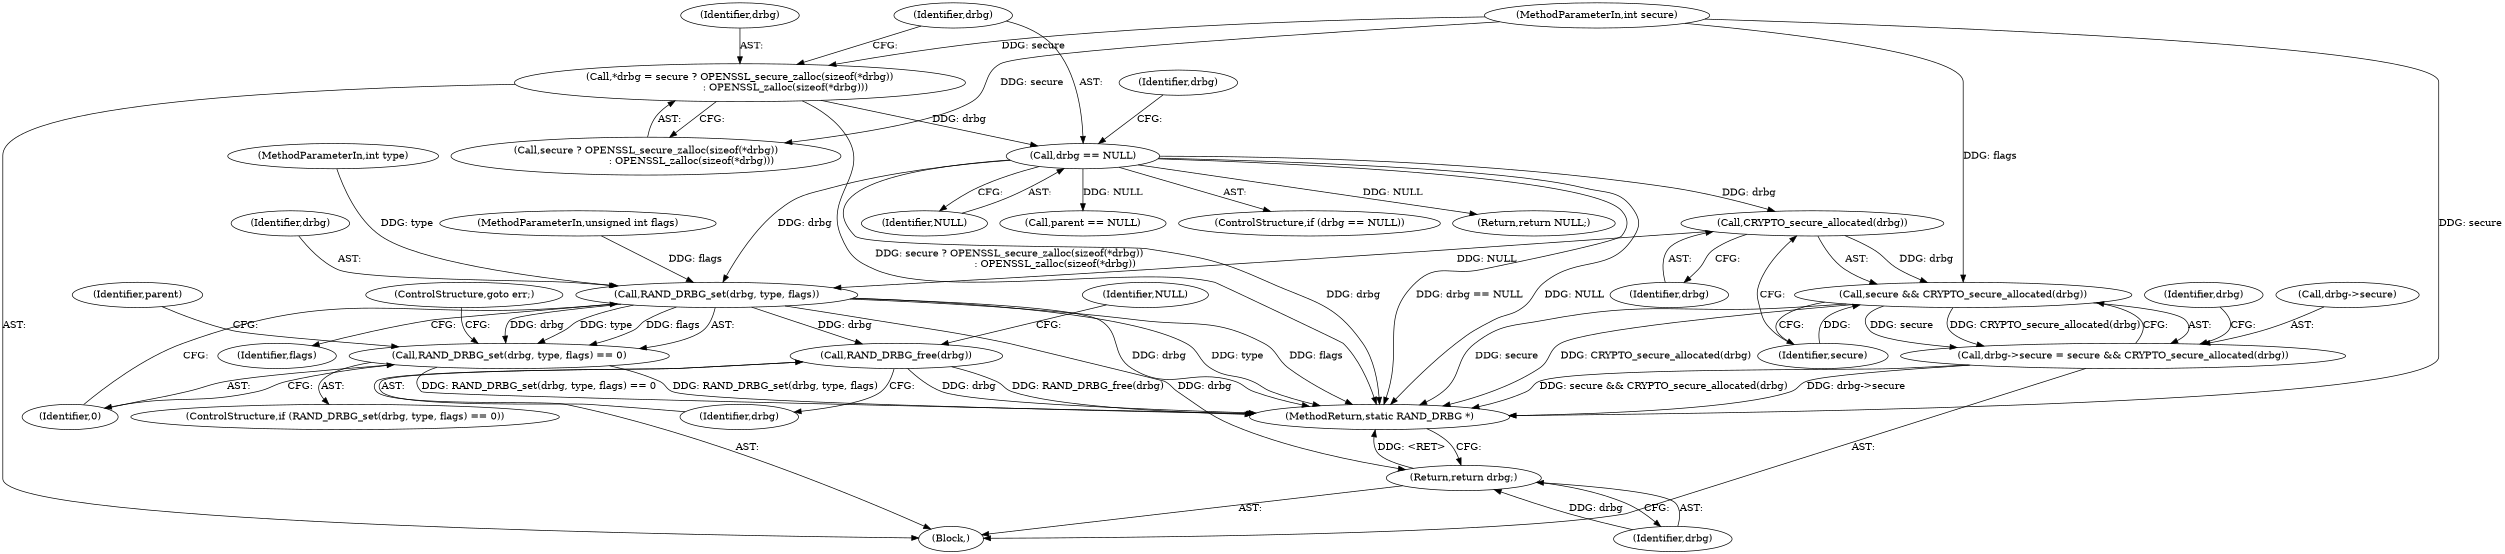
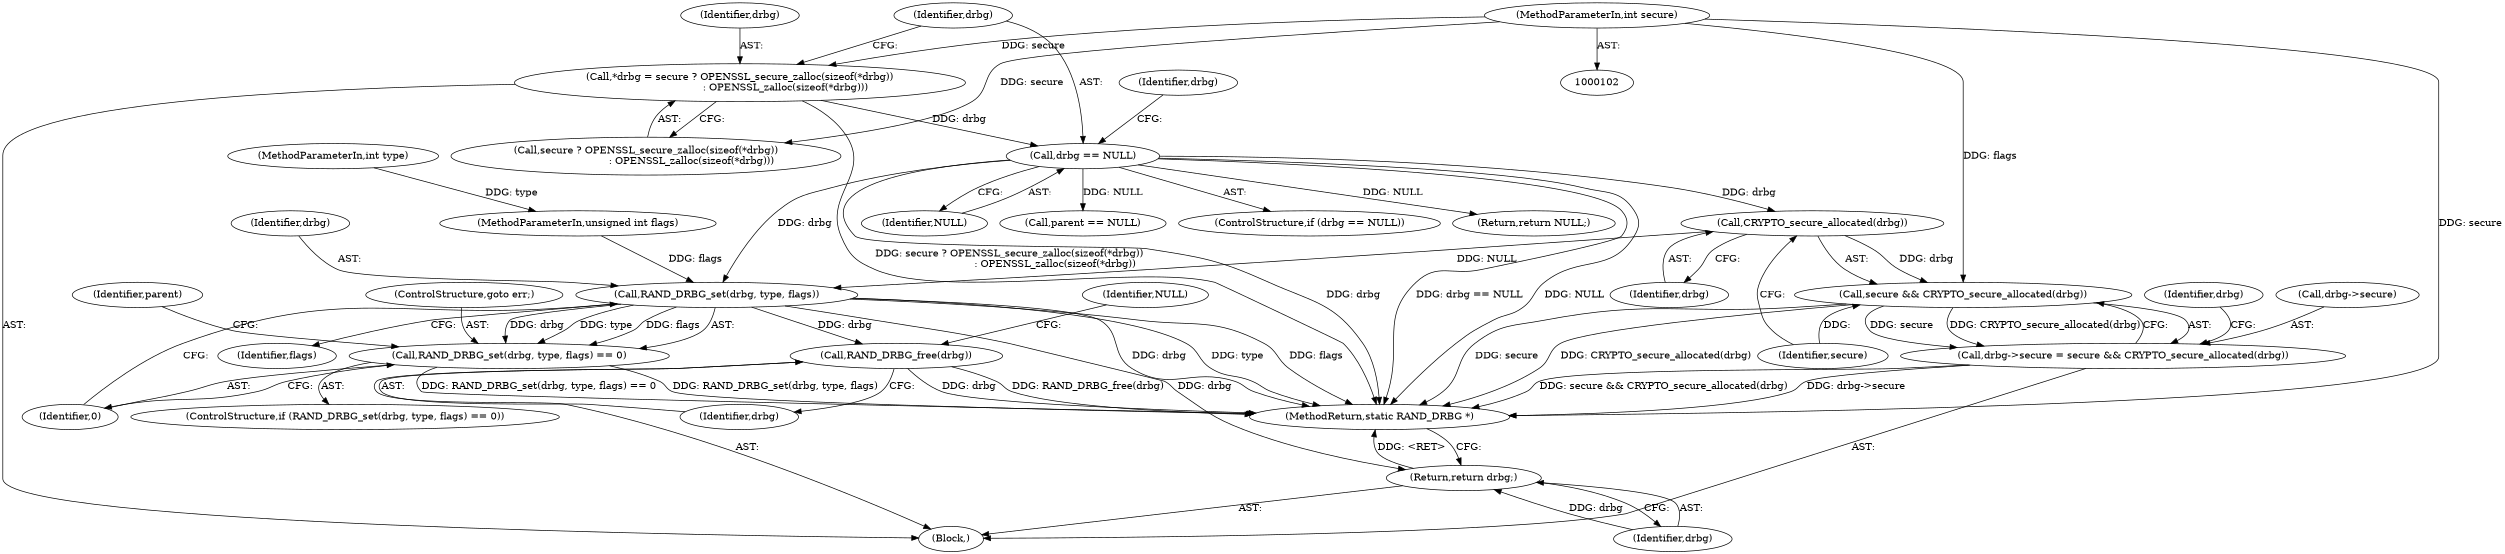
node "1000102": added
edge "(MethodParameterIn,int type)" -> "(Call,RAND_DRBG_set(drbg, type, flags))": now "(MethodParameterIn,int type)" -> "(MethodParameterIn,unsigned int flags)"
edge "(Call,secure && CRYPTO_secure_allocated(drbg))" -> "(Identifier,secure)": removed, label "CFG:"
edge "(ControlStructure,goto err;)" -> "(Call,RAND_DRBG_set(drbg, type, flags) == 0)": label "CFG: " -> "AST: "
